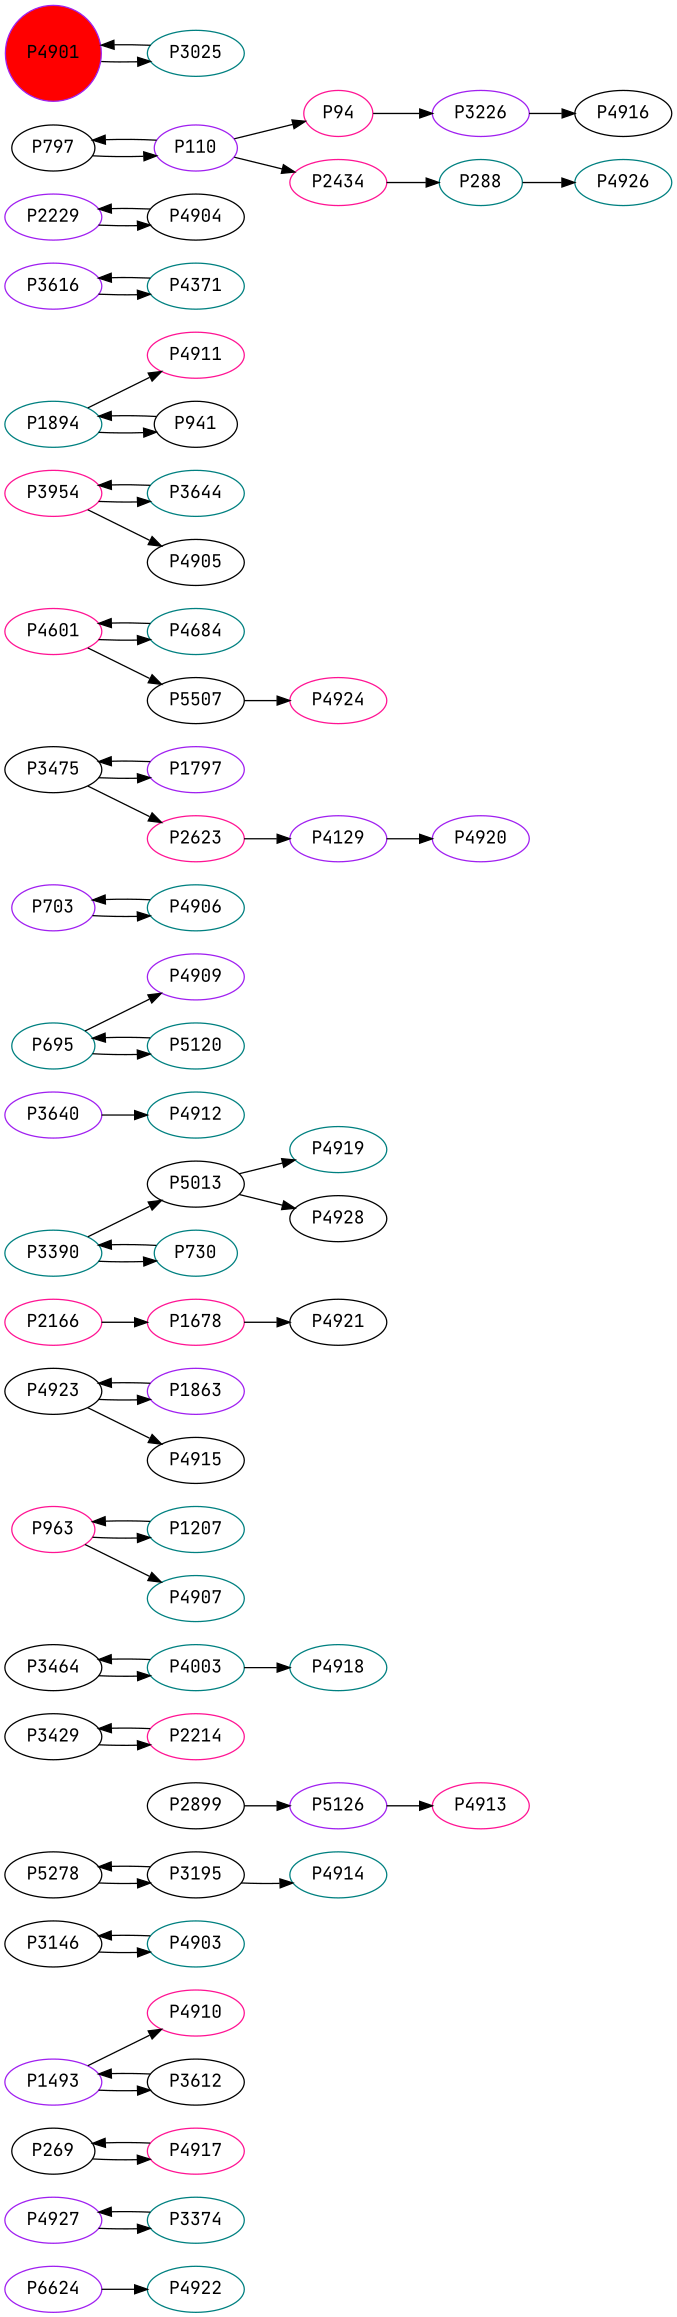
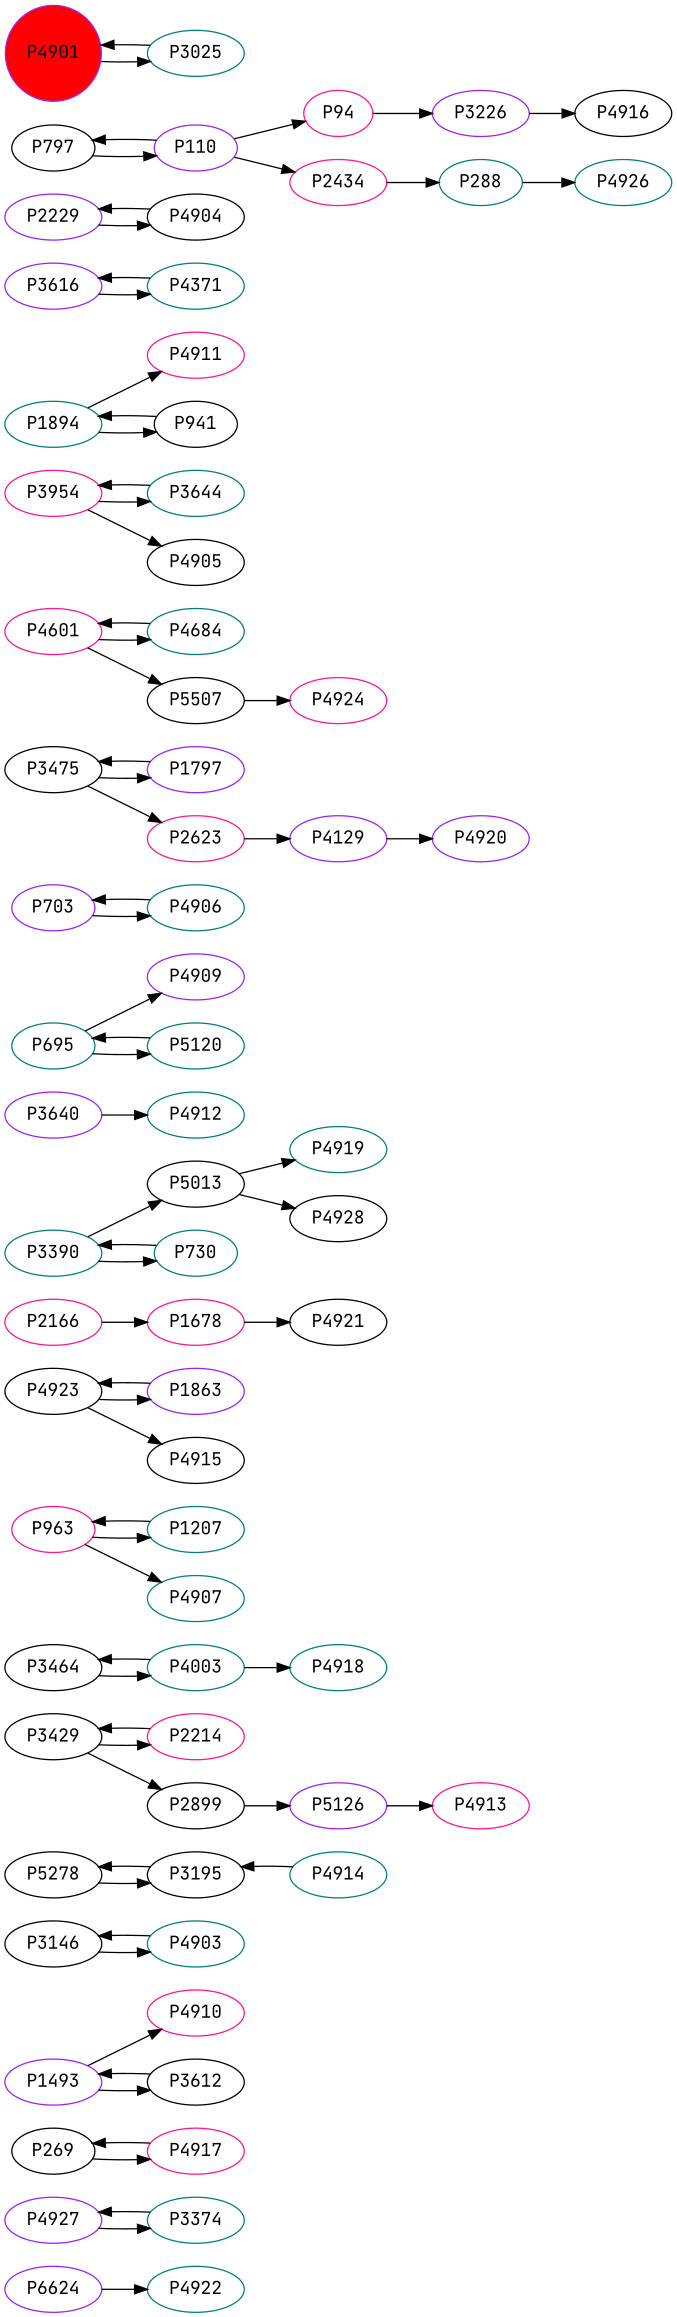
edge "P3429" -> "P2899": added
edge "P3195" -> "P4914": reversed
